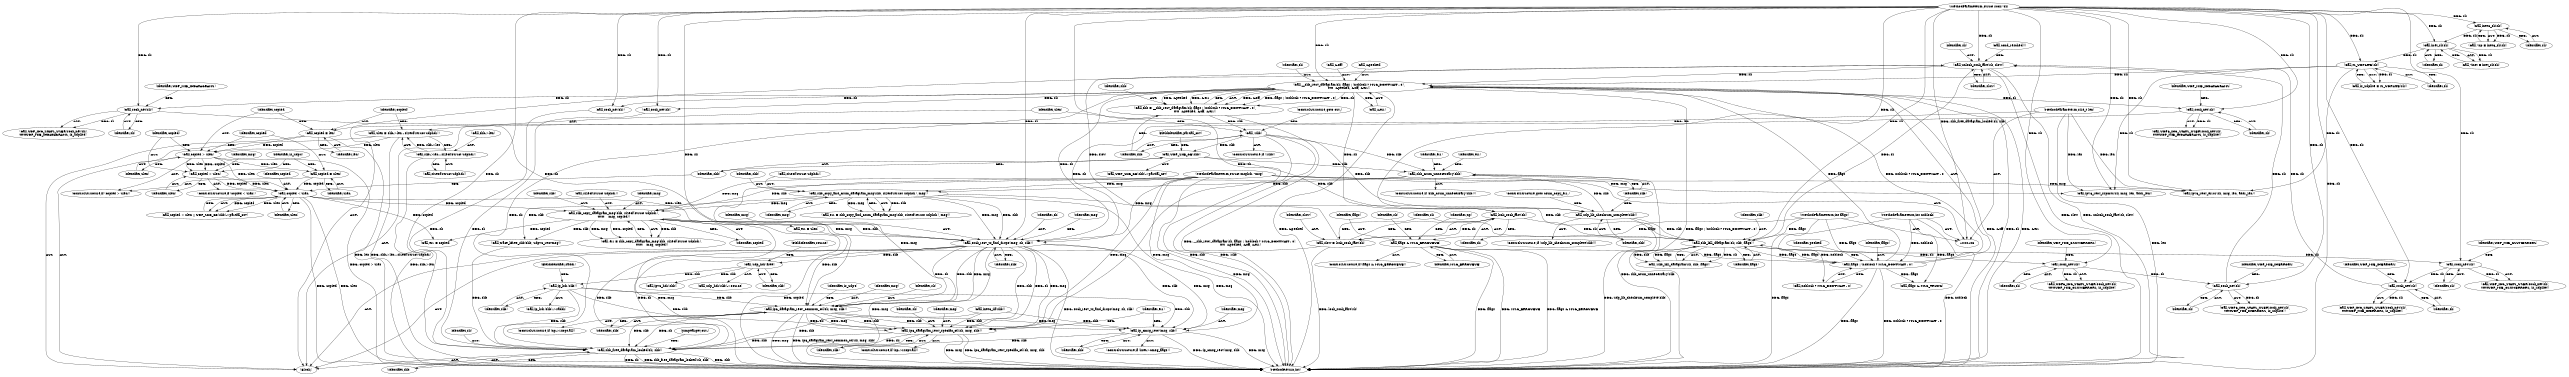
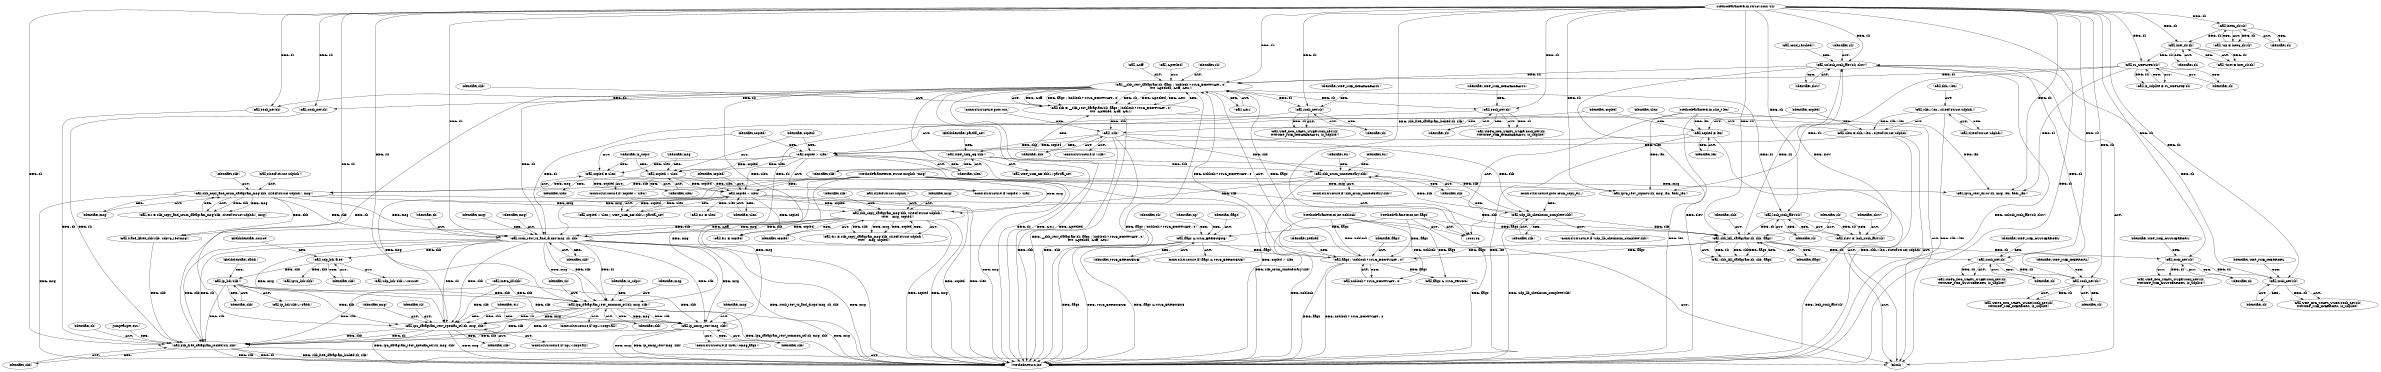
edge "(Call,ulen = skb->len - sizeof(struct udphdr))" -> "(Call,skb->len - sizeof(struct udphdr))": removed, label "CFG:"
edge "(Call,err = ulen)" -> "(Call,ip6_datagram_recv_common_ctl(sk, msg, skb))": now "(Call,inet6_iif(skb))" -> "(Call,ip6_datagram_recv_common_ctl(sk, msg, skb))"
